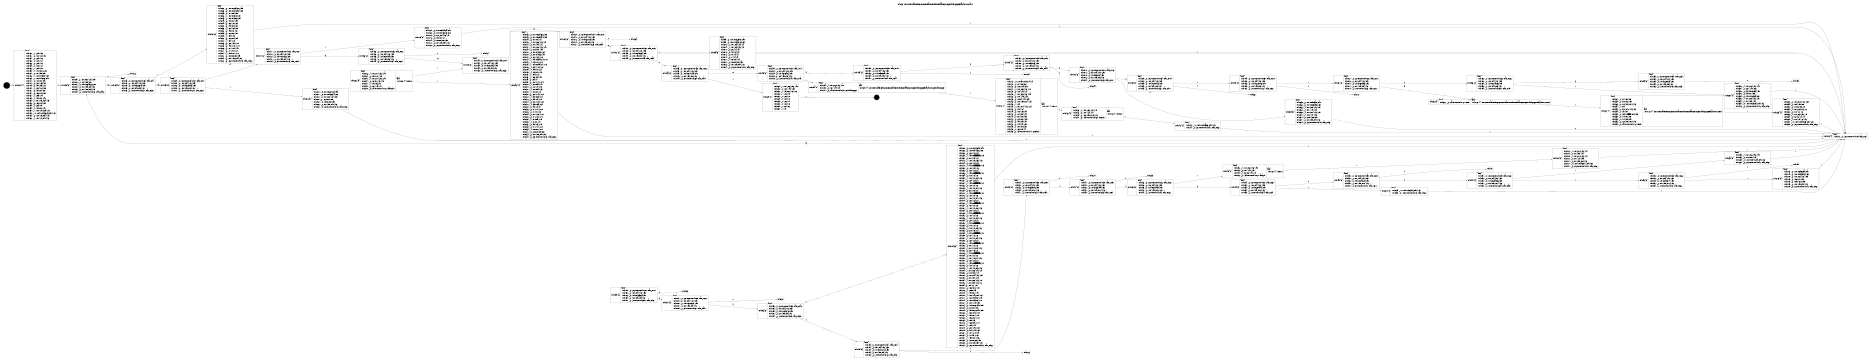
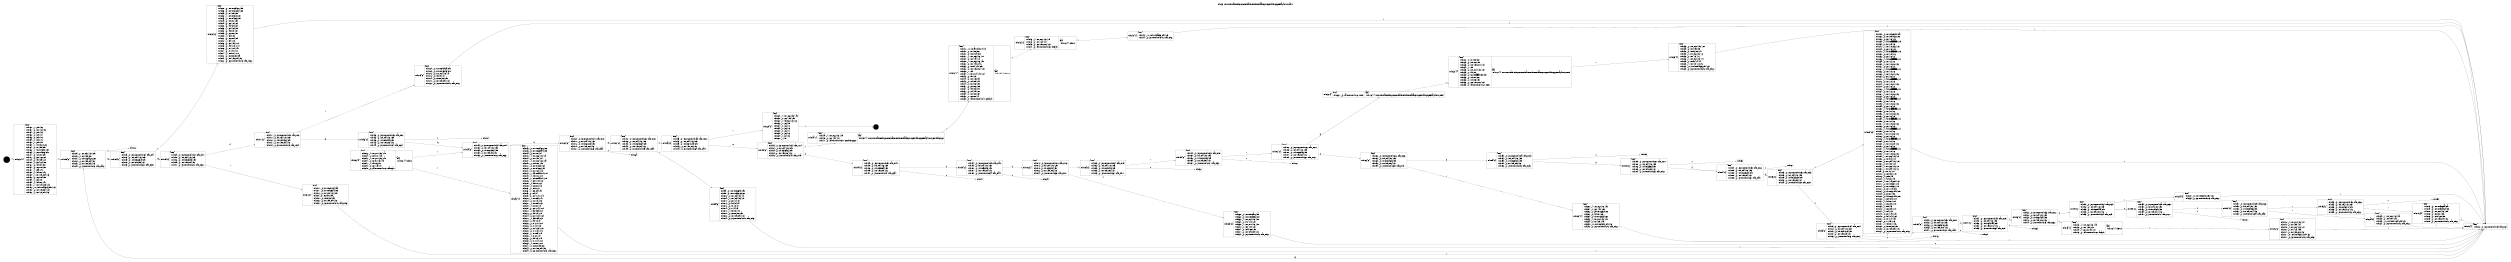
edge "0x401e9f [28]" -> "0x401ebb [28]": added, label "5"
